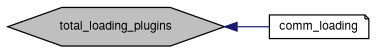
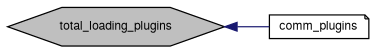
node "comm_loading": label "comm_loading" -> "comm_plugins"
